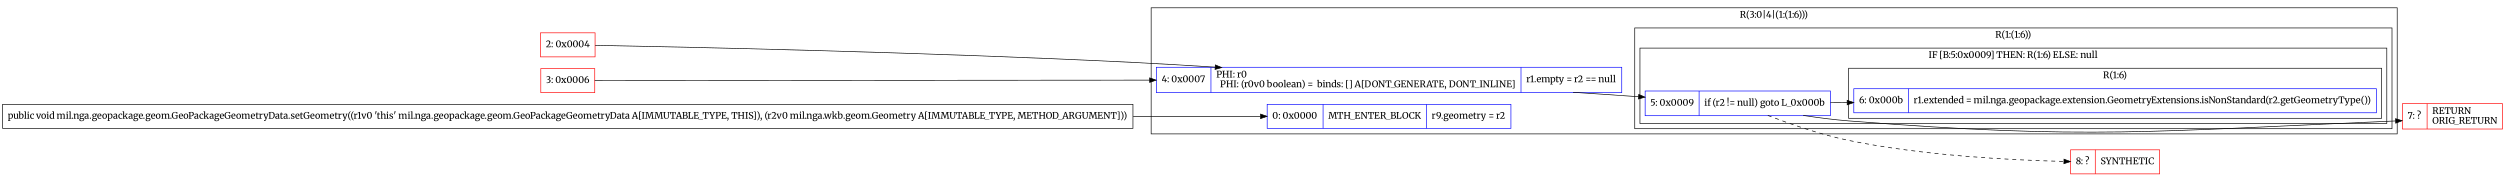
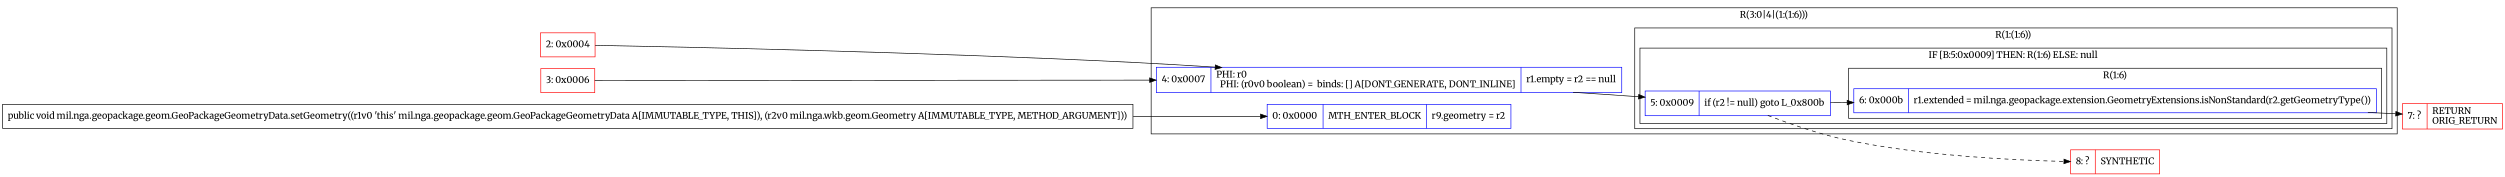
node "5: 0x0009": text "if (r2 != null) goto L_0x000b" -> "if (r2 != null) goto L_0x800b"
edge "5: 0x0009" -> "7: ?": now "6: 0x000b" -> "7: ?"
